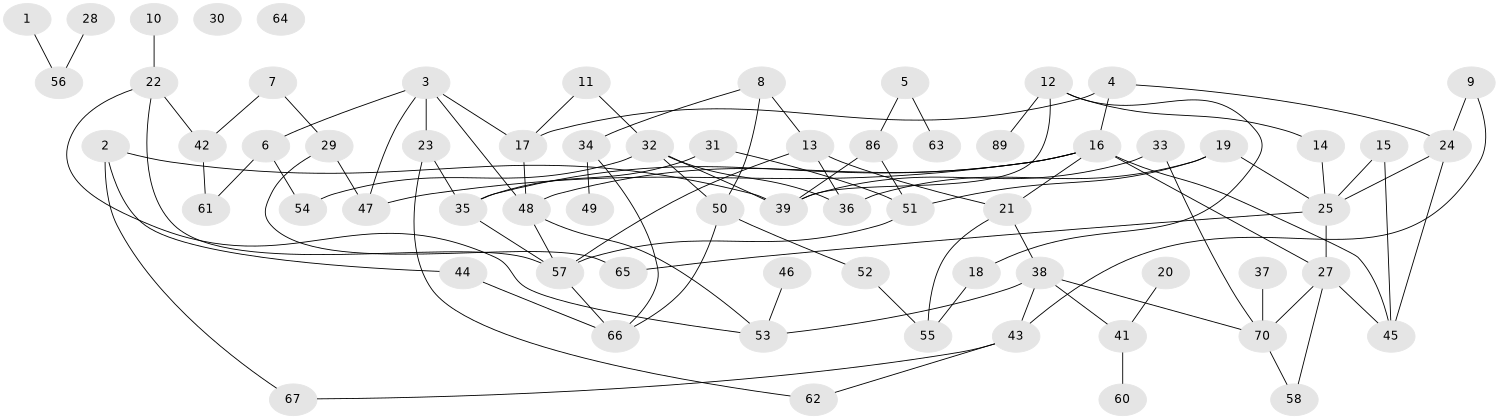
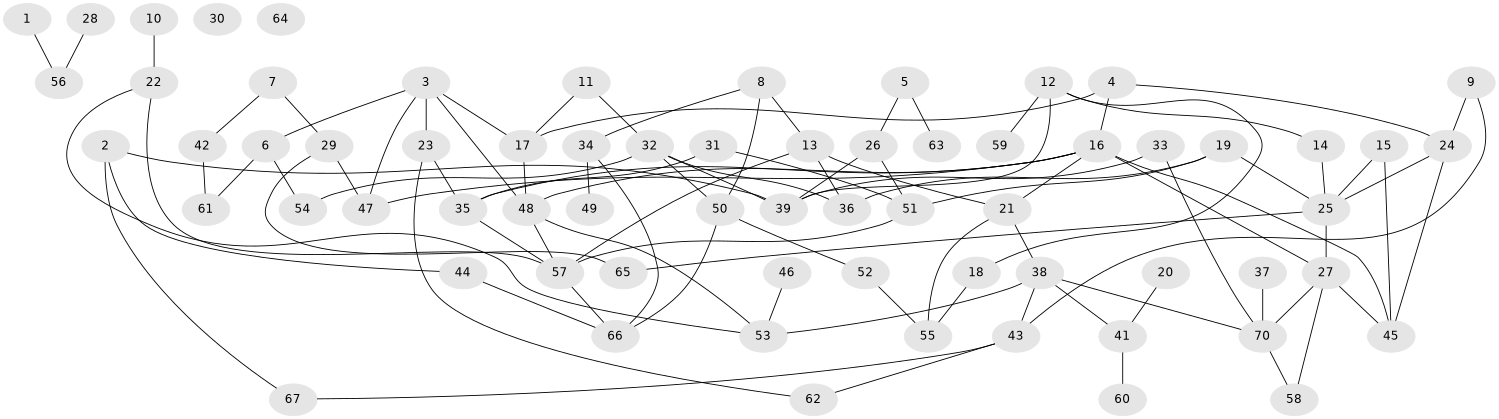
edge "22" -- "42": removed
node "86": label "86" -> "26"
node "89": label "89" -> "59"
